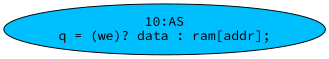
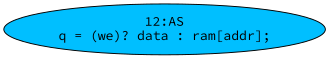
node "10:AS q = (we)? data : ram[addr];": label "10:AS q = (we)? data : ram[addr];" -> "12:AS q = (we)? data : ram[addr];"
